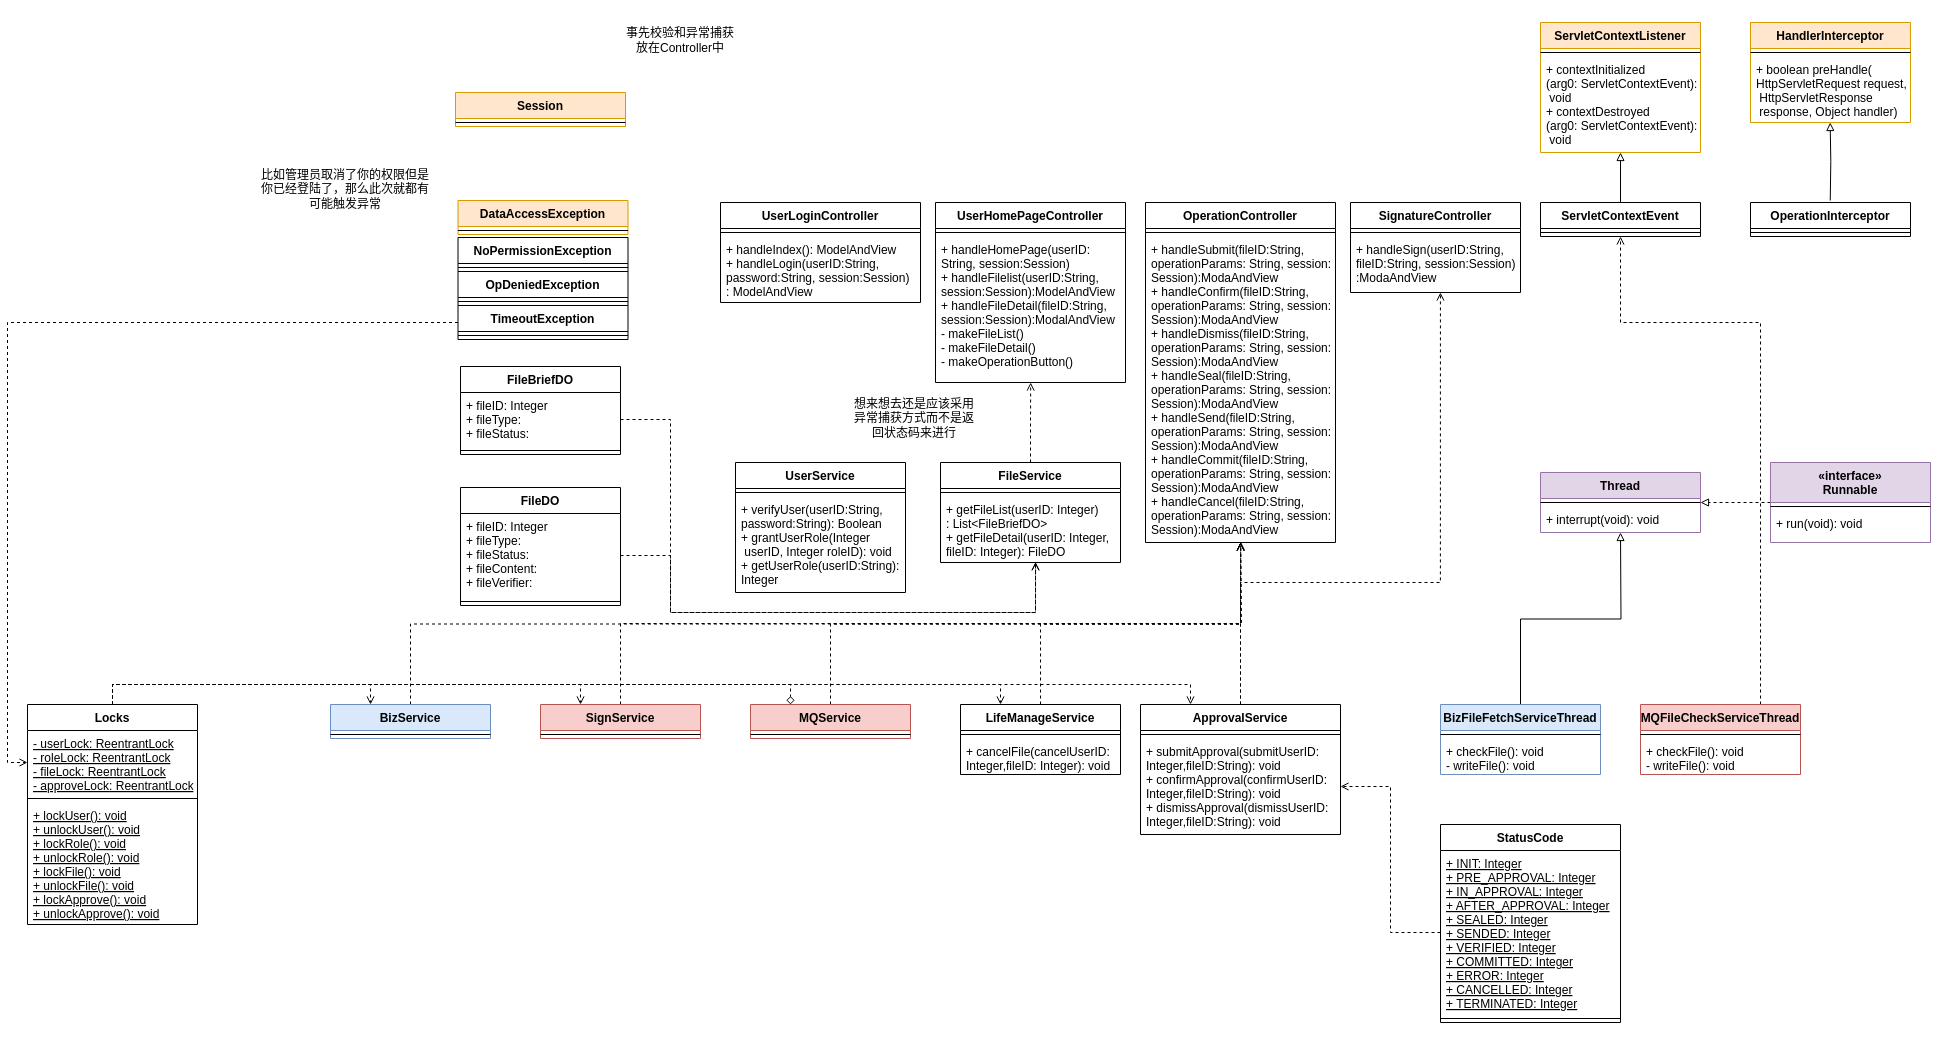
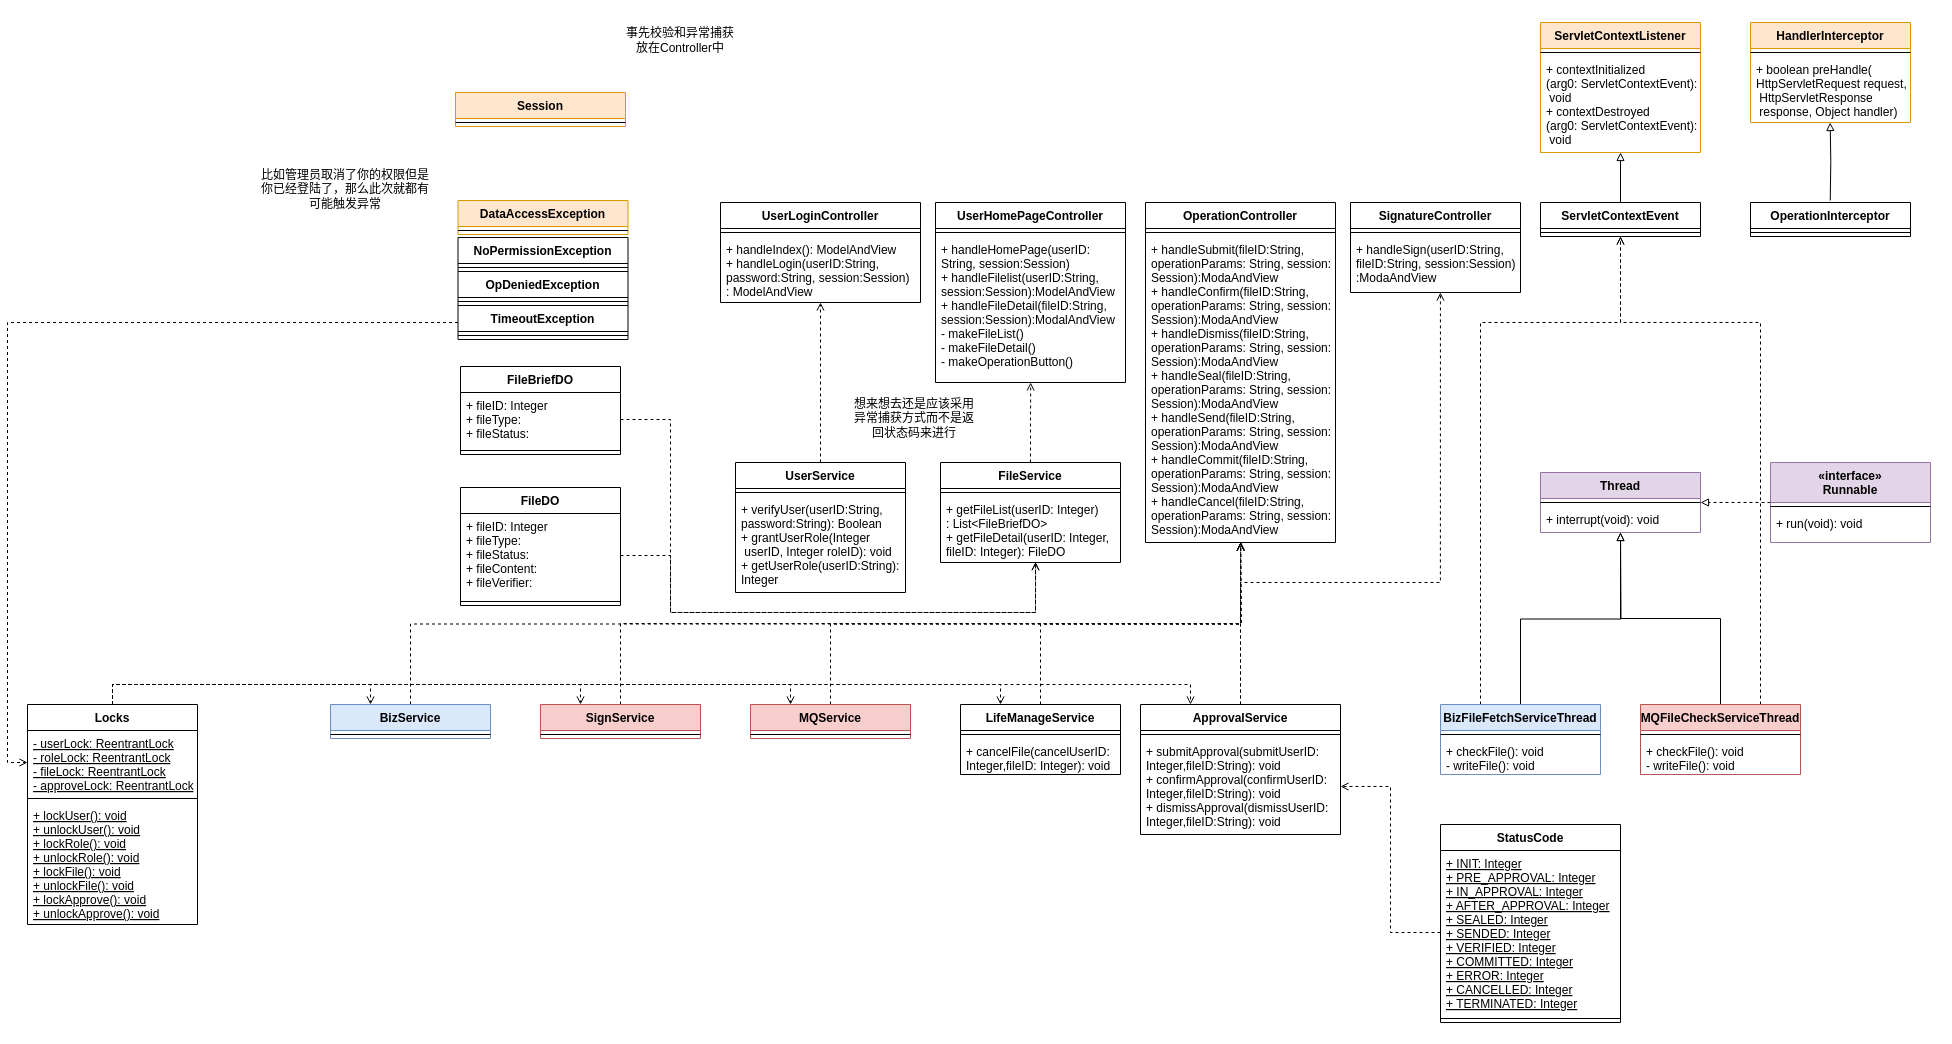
edge "UserService" -> "UserLoginController": added
edge "BizFileFetchServiceThread" -> "ServletContextEvent": added
edge "MQFileCheckServiceThread" -> "Thread": added
edge "Locks" -> "MQService": arrowhead diamond -> open
